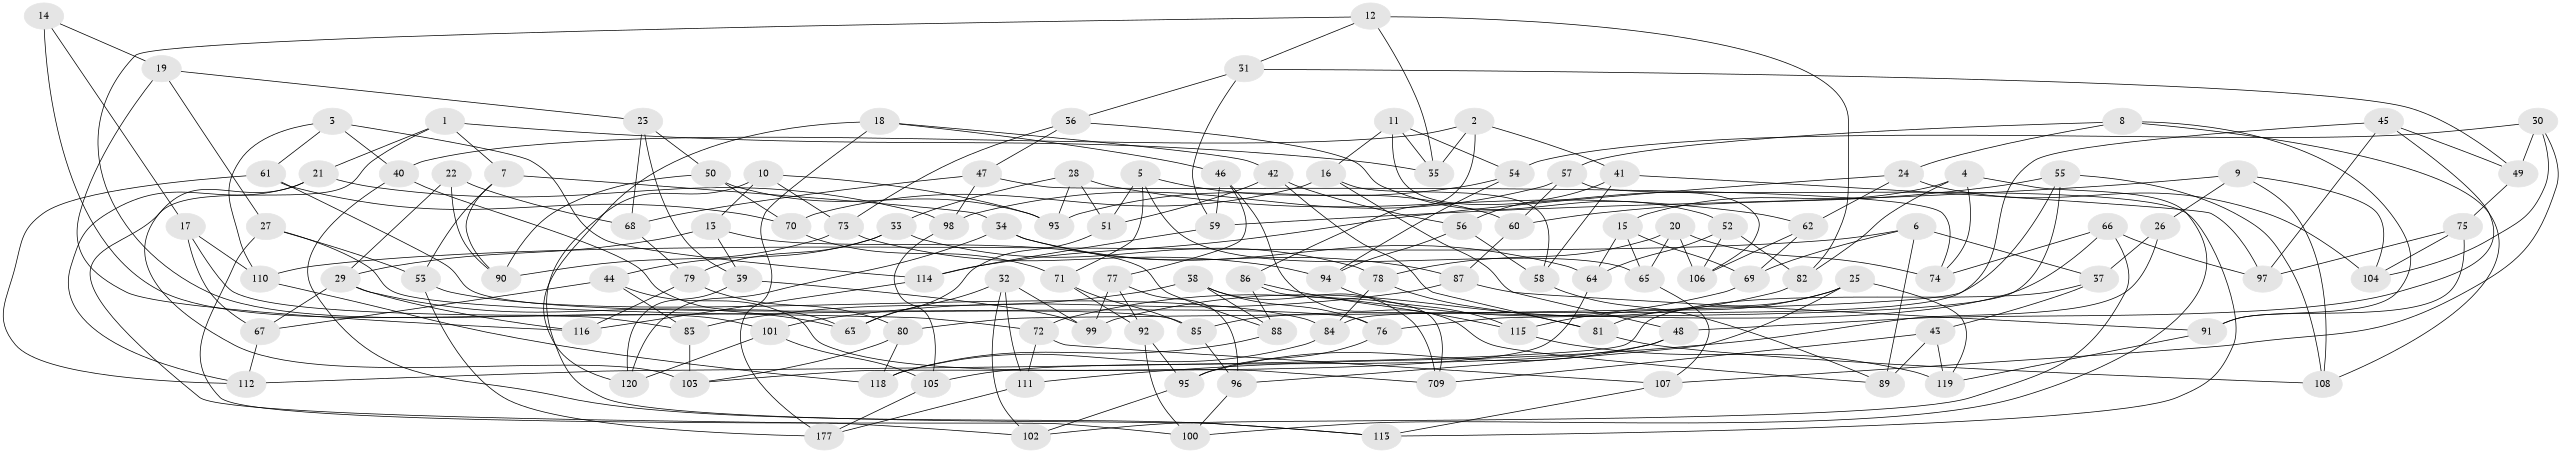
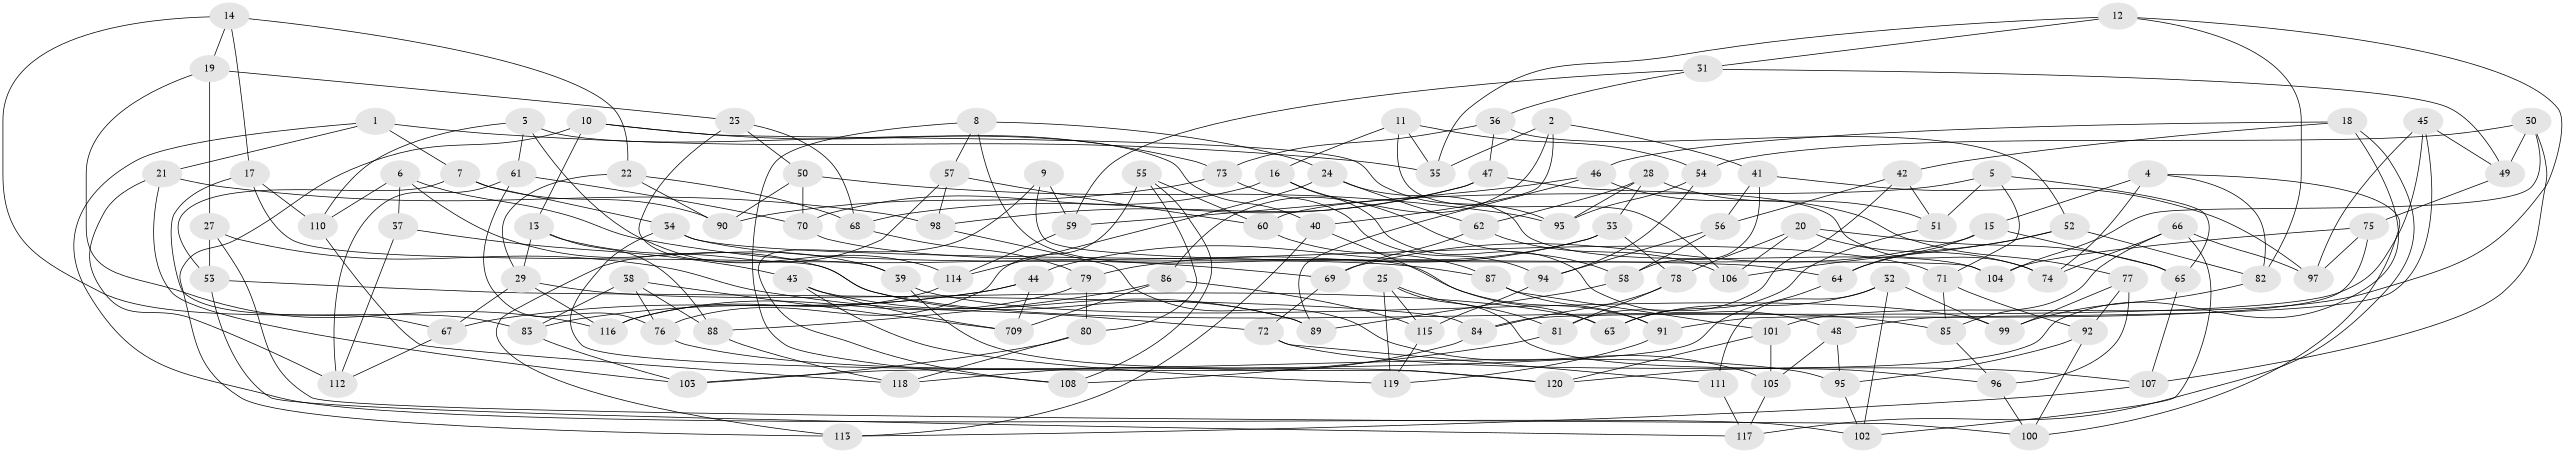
edge "14" -- "22": added
node "26": removed
node "177": label "177" -> "117"
